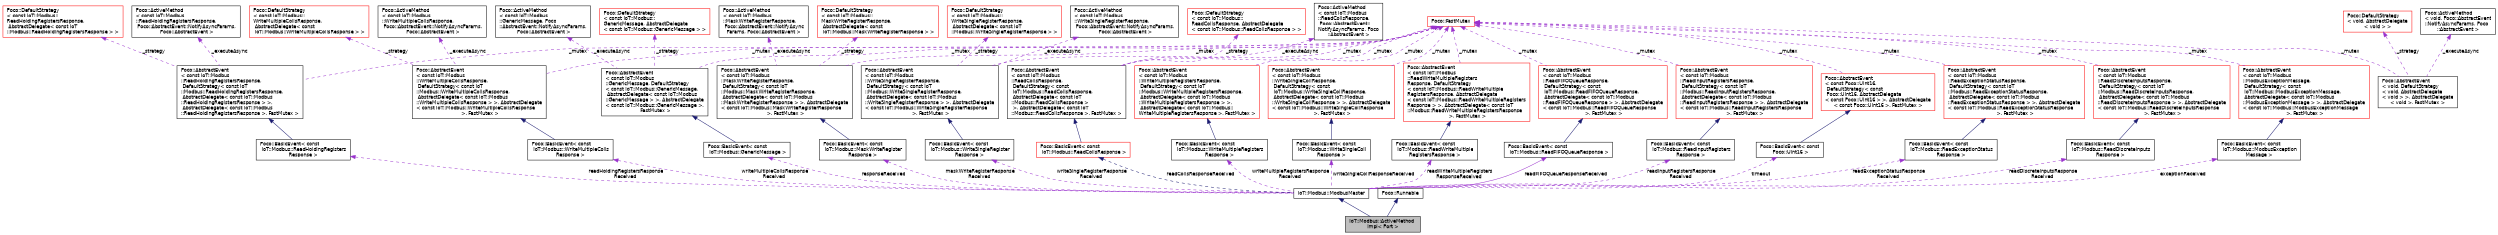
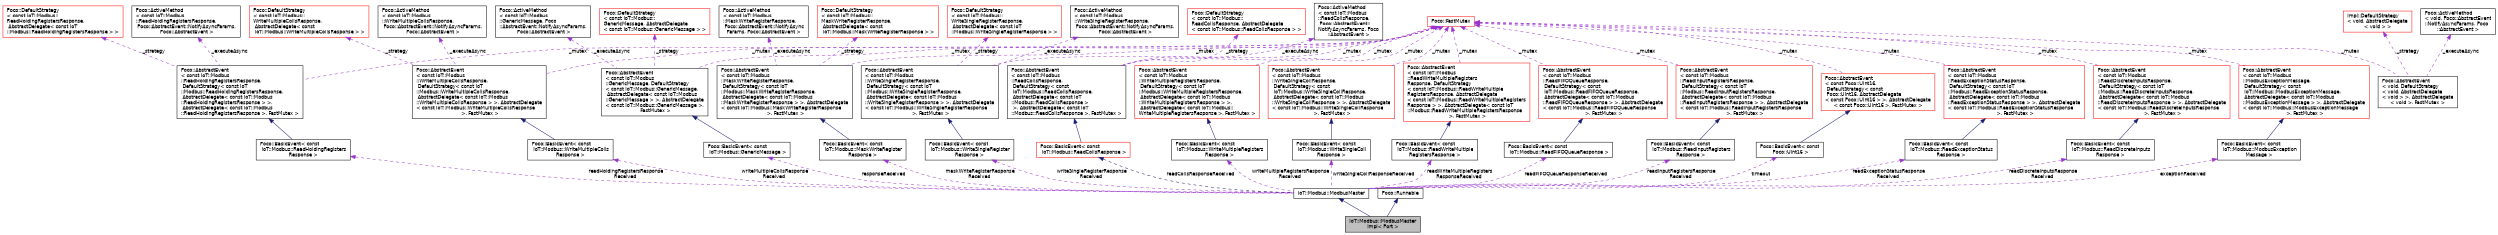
node "Poco::DefaultStrategy < void, AbstractDelegate < void > >": label "Poco::DefaultStrategy < void, AbstractDelegate < void > >" -> "Impl::DefaultStrategy < void, AbstractDelegate < void > >"
edge "IoT::Modbus::ModbusMaster" -> "Poco::BasicEvent< const IoT::Modbus::ReadFIFOQueueResponse >": style solid -> dashed
node "IoT::Modbus::ActiveMethod Impl< Port >": label "IoT::Modbus::ActiveMethod Impl< Port >" -> "IoT::Modbus::ModbusMaster Impl< Port >"
